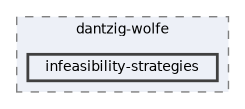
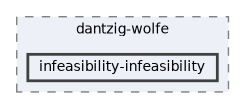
node "infeasibility-strategies": label "infeasibility-strategies" -> "infeasibility-infeasibility"
